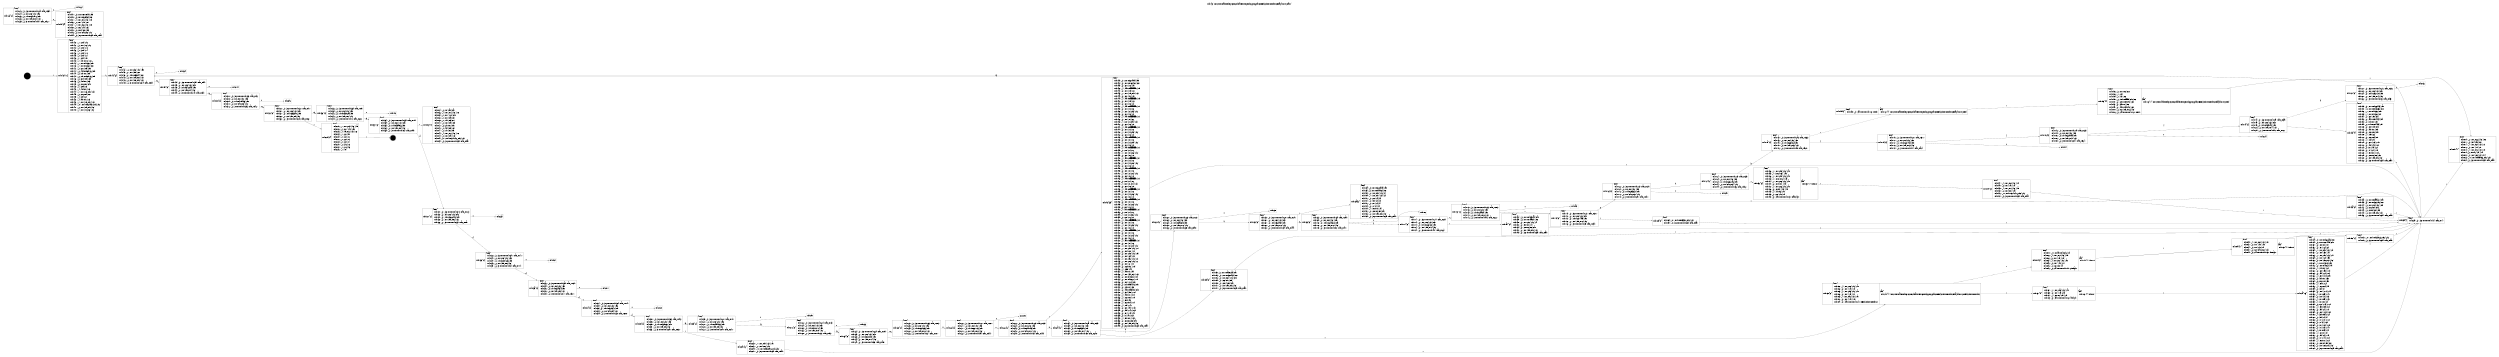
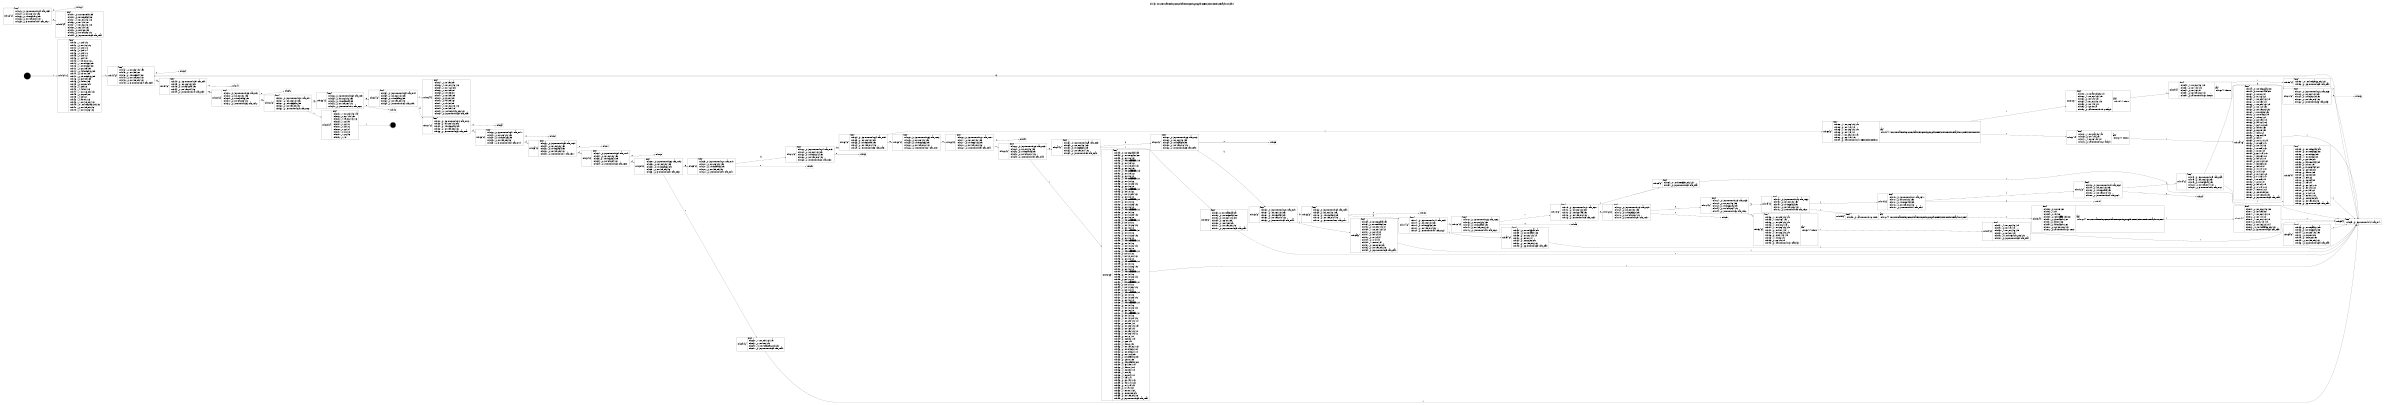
edge "0x4023fd [5]" -> "0x401e0b [41]": reversed
